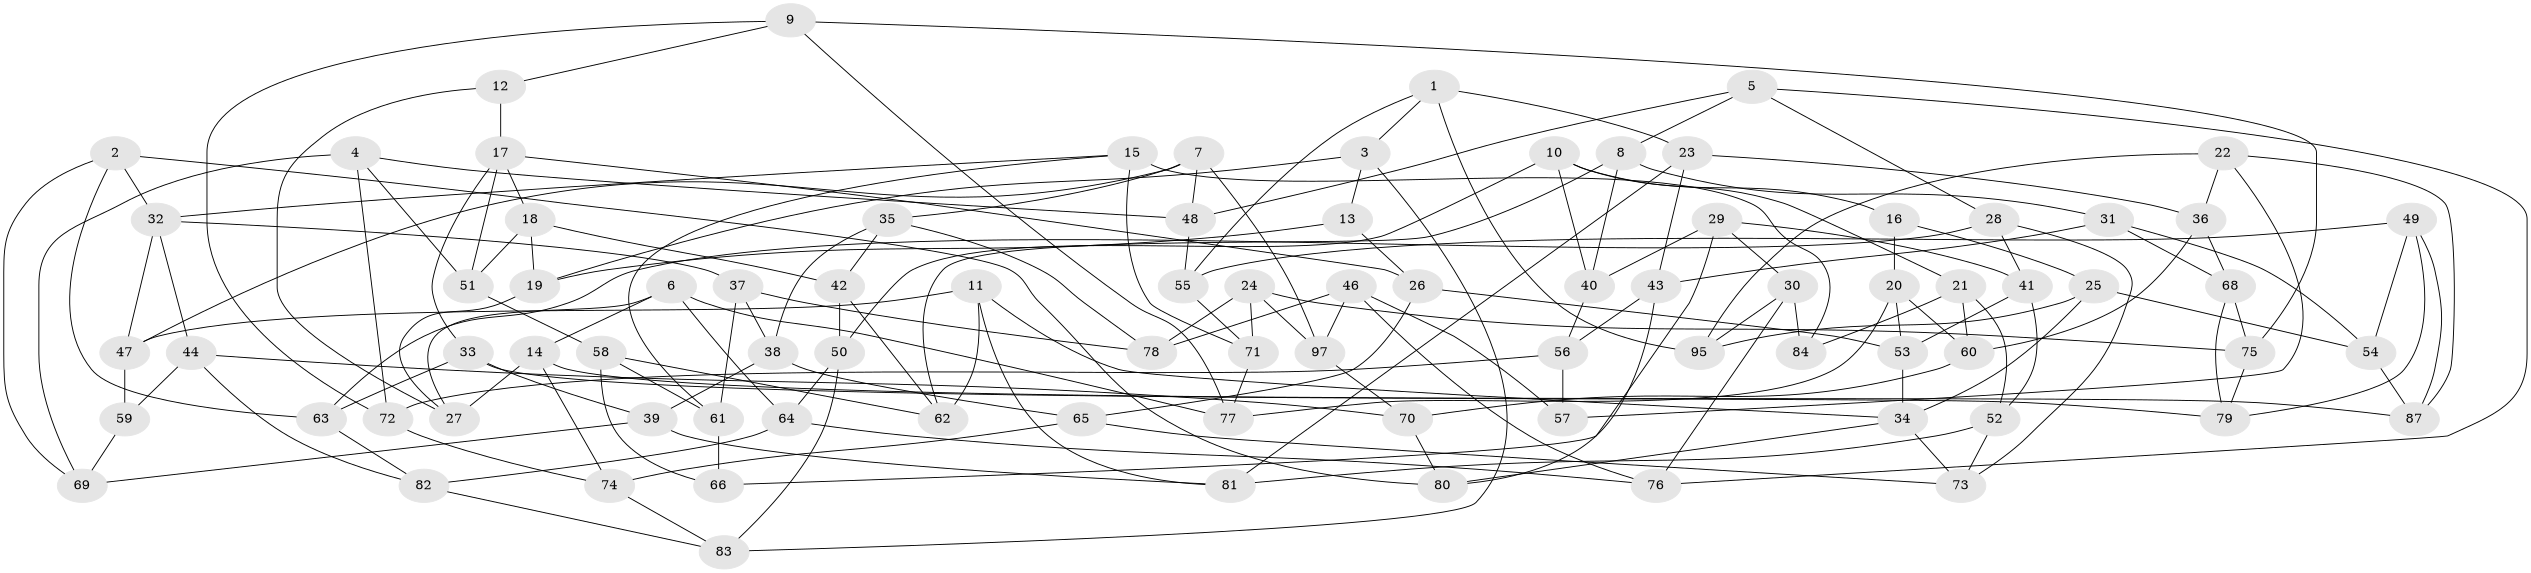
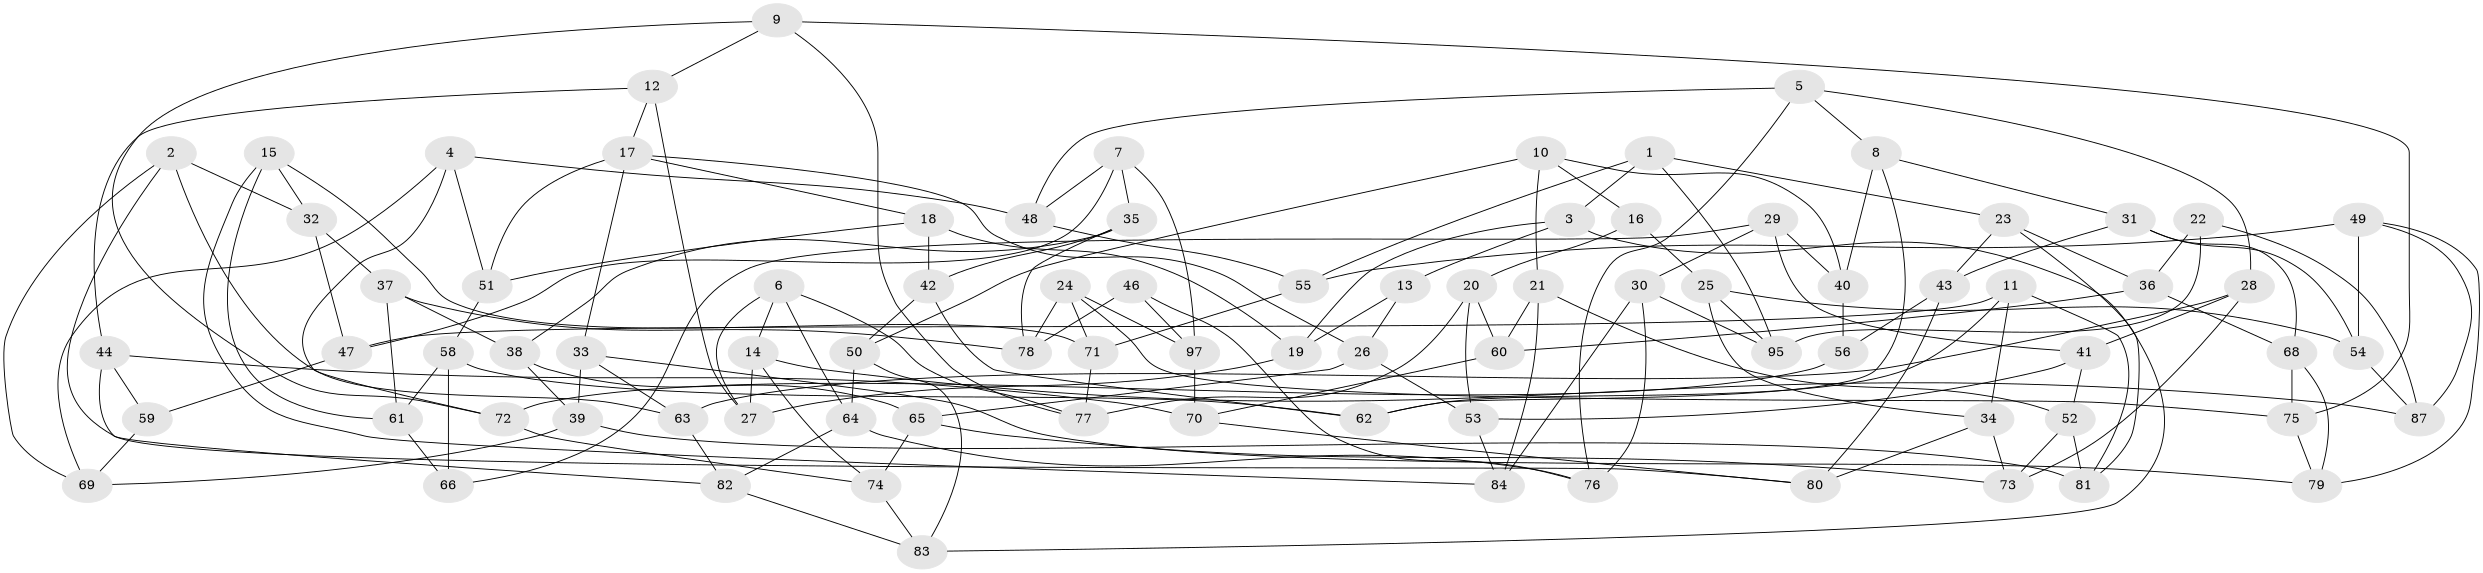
edge "32" -- "44": now "12" -- "44"
edge "53" -- "34": now "53" -- "84"
node "57": removed
